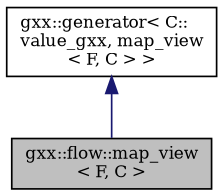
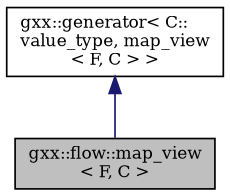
node "gxx::generator< C:: value_gxx, map_view < F, C > >": label "gxx::generator< C:: value_gxx, map_view < F, C > >" -> "gxx::generator< C:: value_type, map_view < F, C > >"
